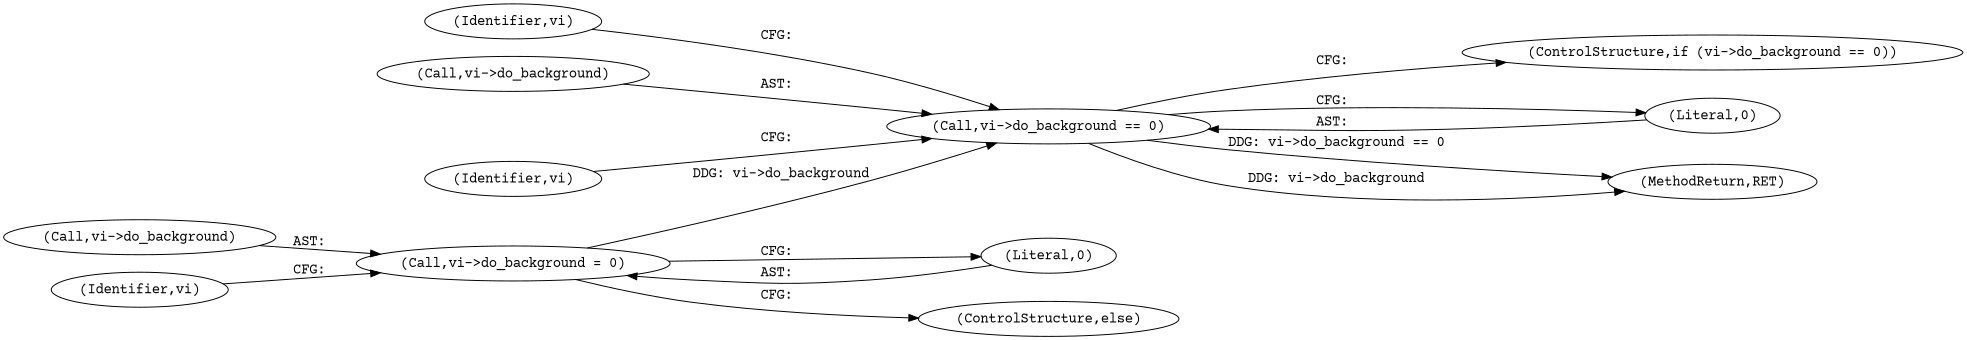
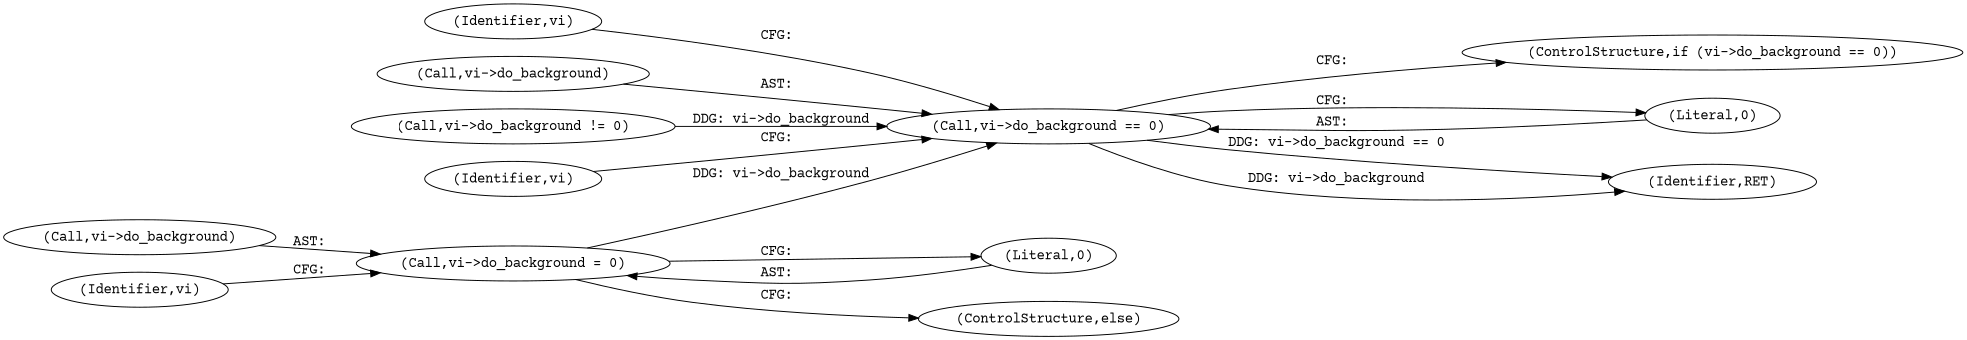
node "(Call,vi->do_background != 0)": added
node "(MethodReturn,RET)": label "(MethodReturn,RET)" -> "(Identifier,RET)"
